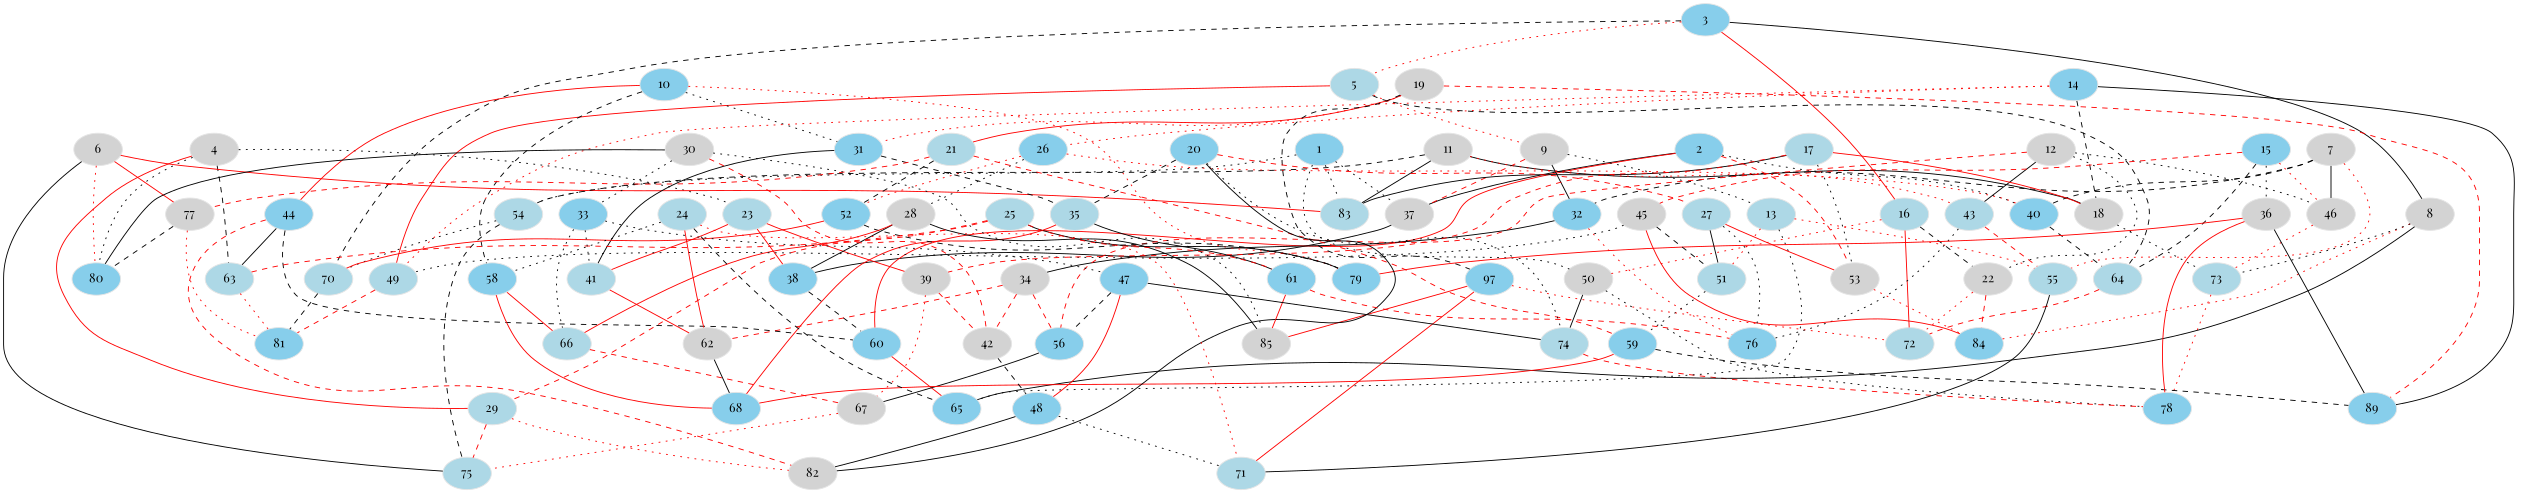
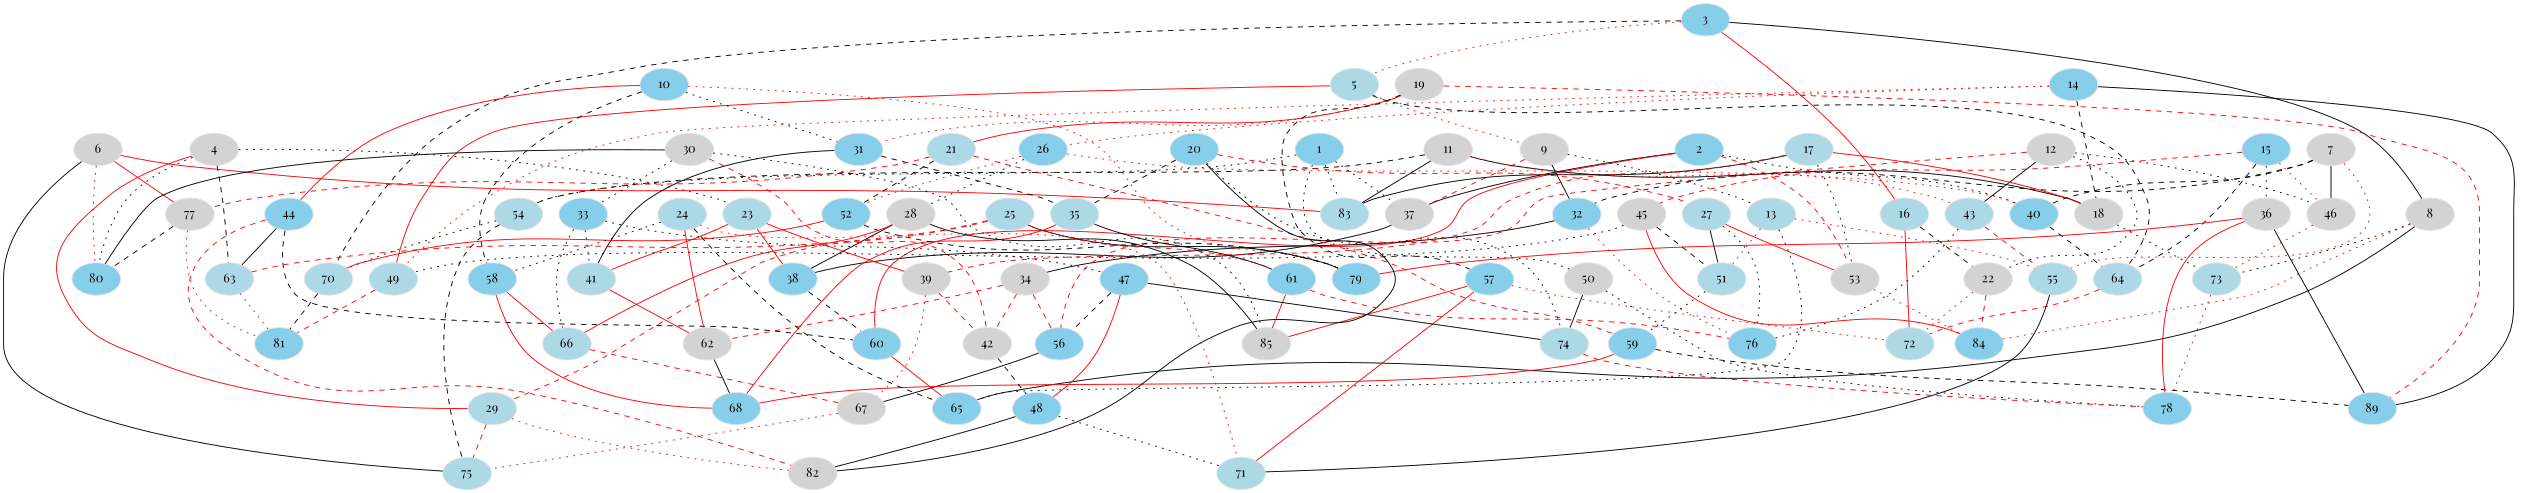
edge "16" -- "50": removed
node "97": label "97" -> "57"
